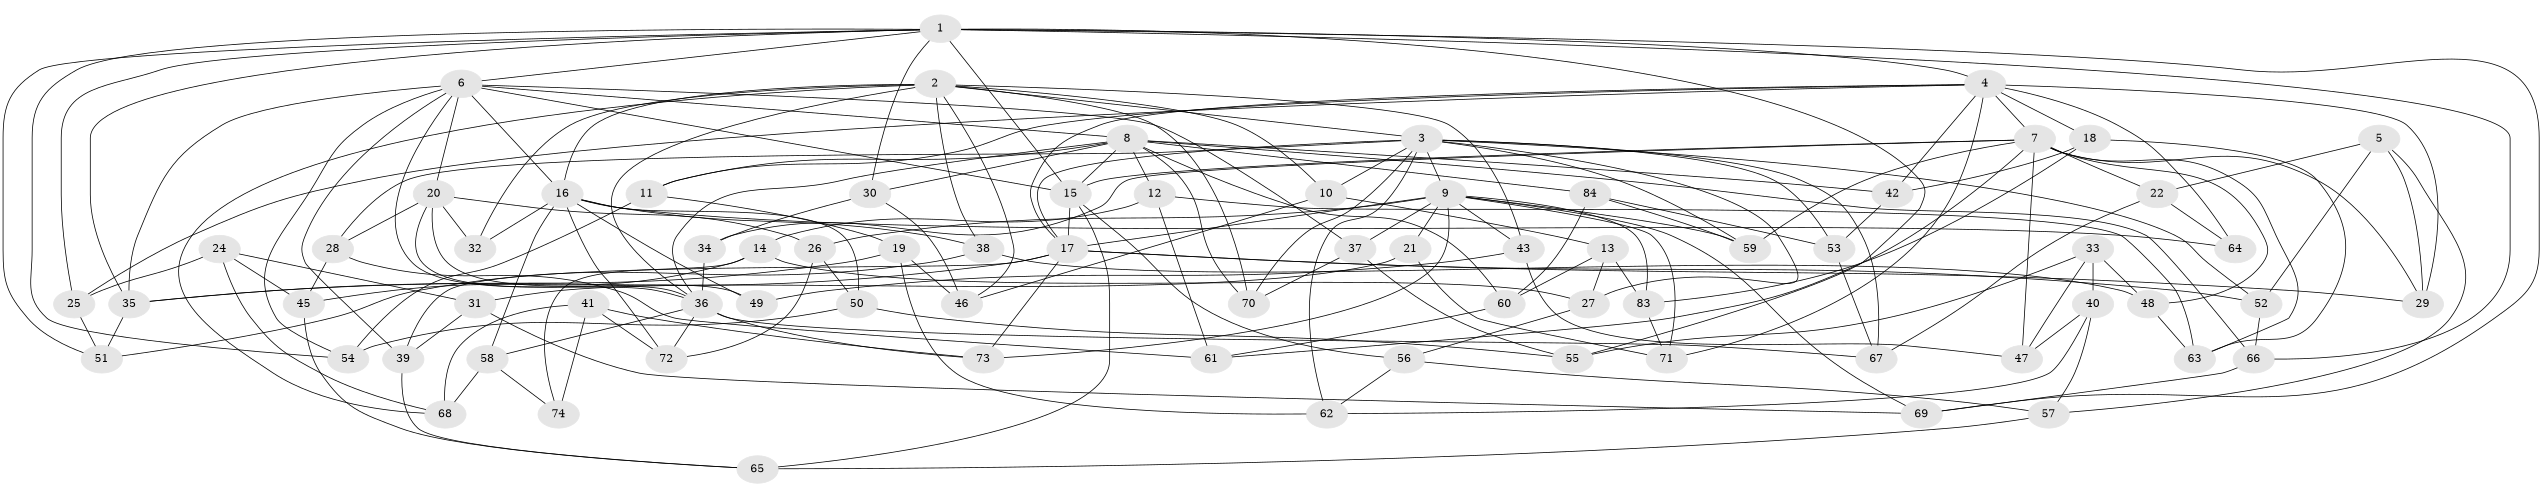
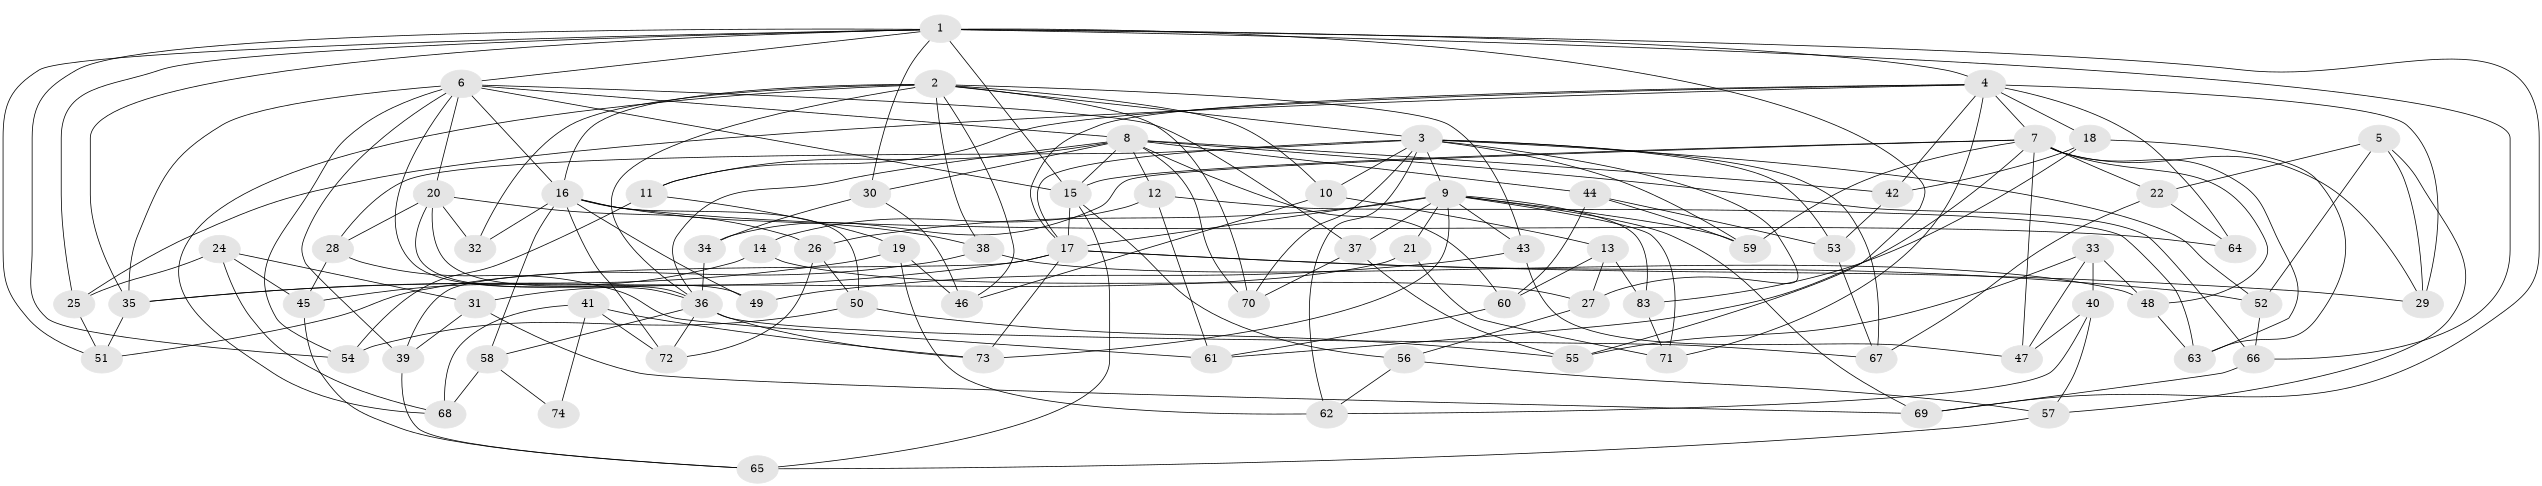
node "84": label "84" -> "44"
edge "14" -- "74": removed
